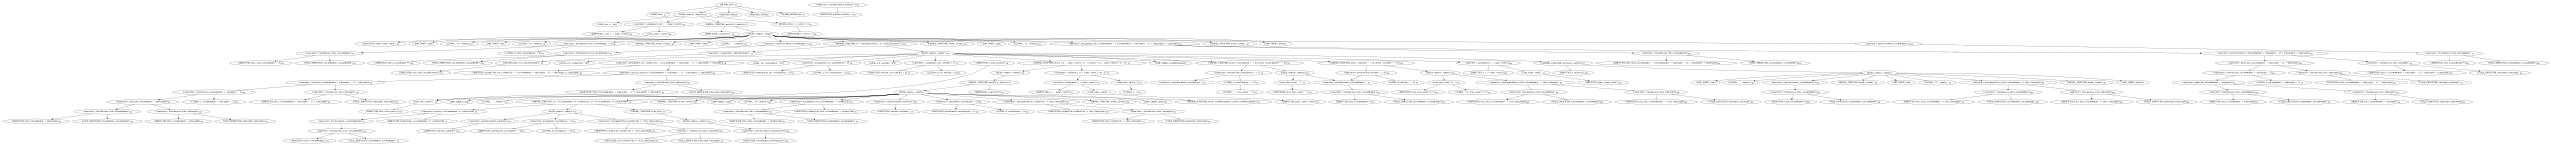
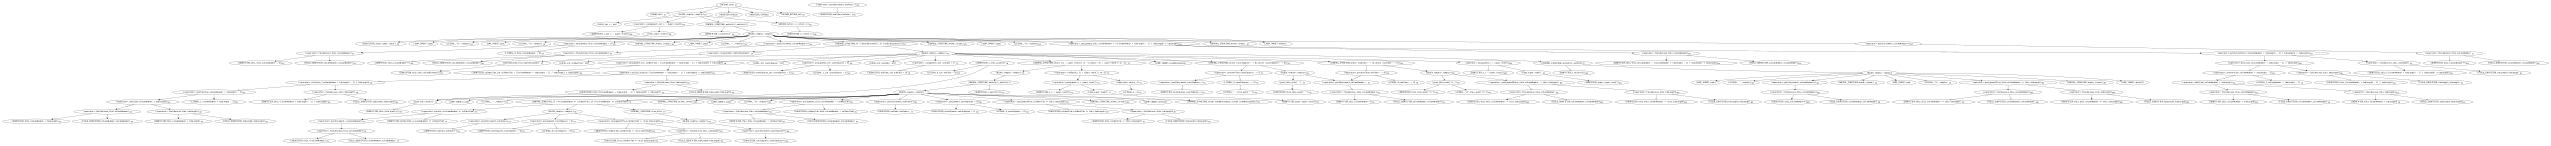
edge "(<operator>.assignment,int numTabs = 0)" -> "(LITERAL,0,int numTabs = 0)": now "(IDENTIFIER,c,this.push(c))" -> "(LITERAL,0,int numTabs = 0)"
node "(IDENTIFIER,countSpaces,countSpaces--)": added
